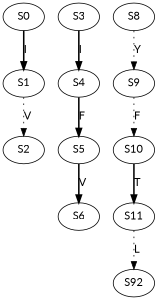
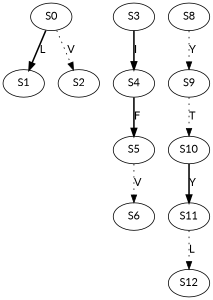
edge "S0" -> "S1": label "I" -> "L"
edge "S1" -> "S2": now "S0" -> "S2"
edge "S9" -> "S10": label "F" -> "T"
edge "S5" -> "S6": style bold -> dotted
edge "S10" -> "S11": label "T" -> "Y"
node "S92": label "S92" -> "S12"
